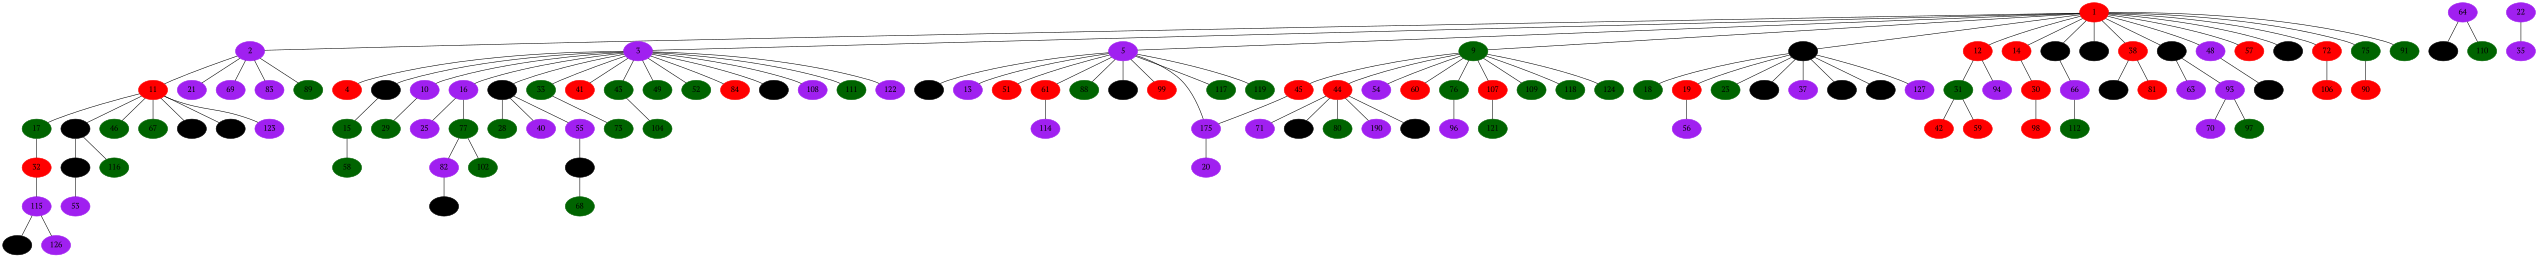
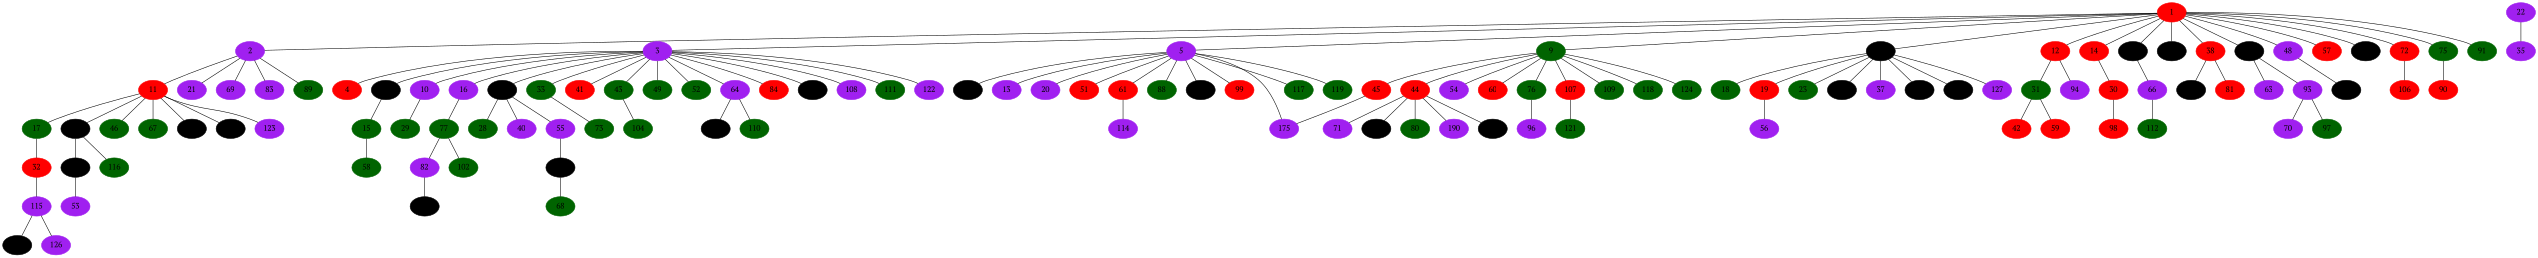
edge "3" -- "64": added
node "25": removed
edge "175" -- "20": now "5" -- "20"
